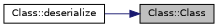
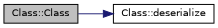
edge "Class::deserialize" -> "Class::Class": reversed
